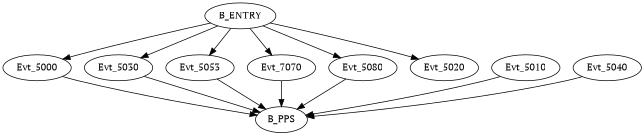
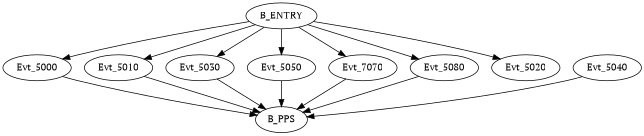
edge "B_ENTRY" -> "Evt_5010": added
node "Evt_5053": label "Evt_5053" -> "Evt_5050"
